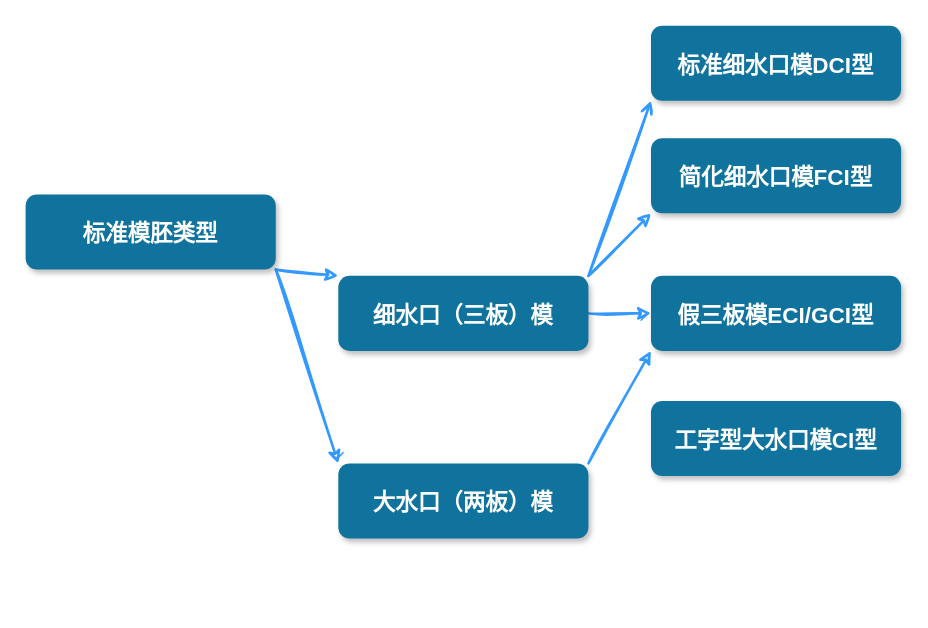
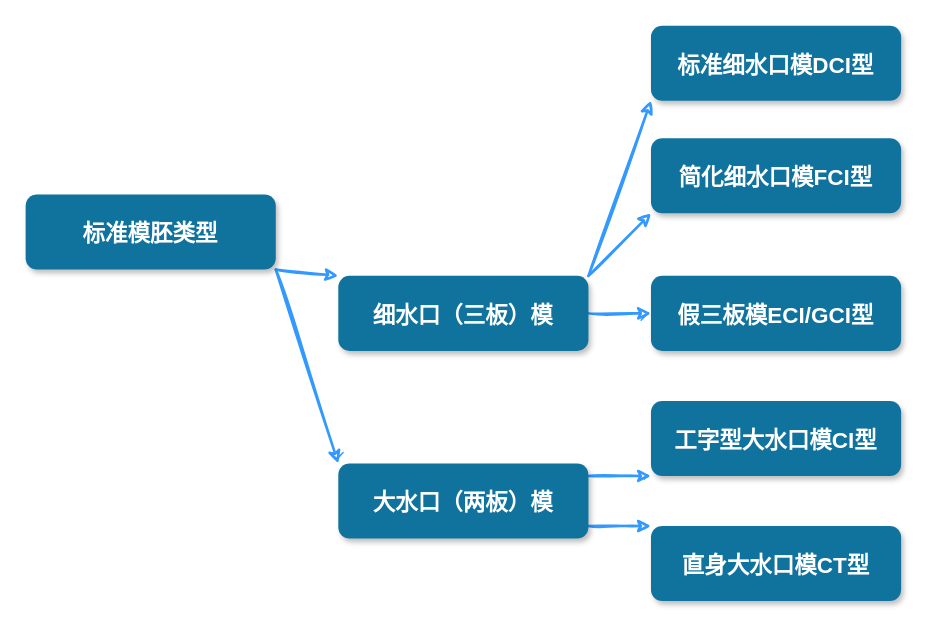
edge "细水口（三板）模" -> "标准细水口模DCI型": arrowhead open -> classic
edge "大水口（两板）模" -> "假三板模ECI/GCI型": now "大水口（两板）模" -> "工字型大水口模CI型"
edge "大水口（两板）模" -> "直身大水口模CT型": added
node "直身大水口模CT型": added
